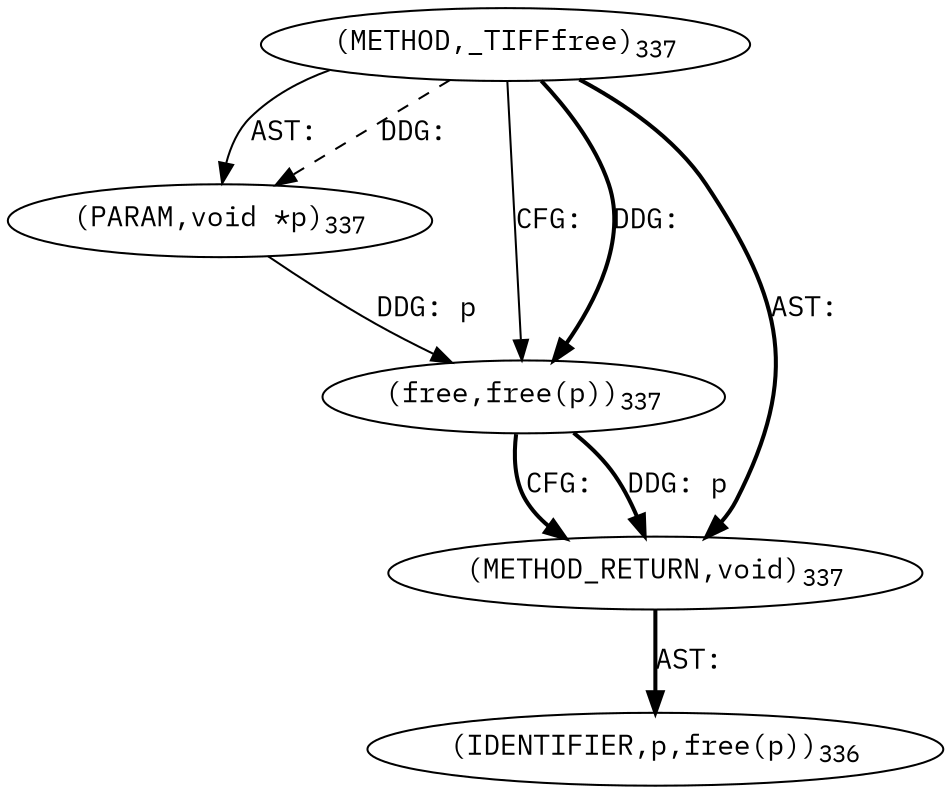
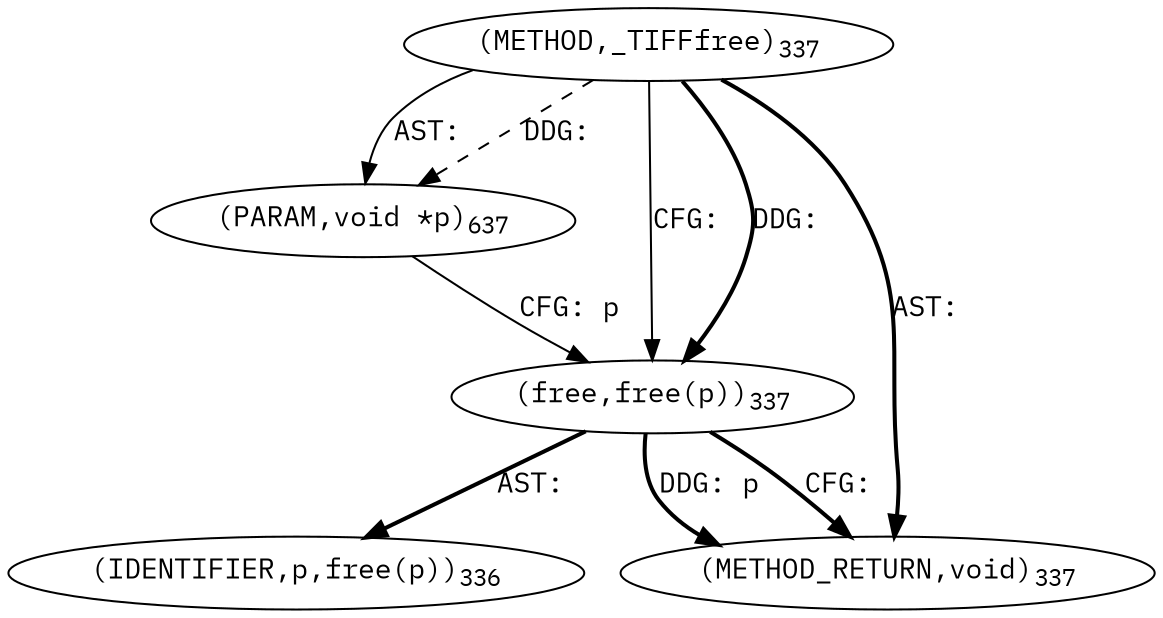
node "(PARAM,void *p)": text "337" -> "637"
edge "(PARAM,void *p)" -> "(free,free(p))": label "DDG: p" -> "CFG: p"
edge "(METHOD_RETURN,void)" -> "(IDENTIFIER,p,free(p))": now "(free,free(p))" -> "(IDENTIFIER,p,free(p))"
